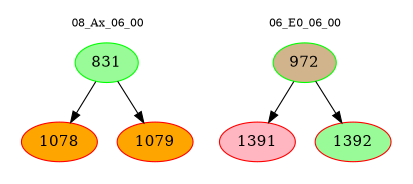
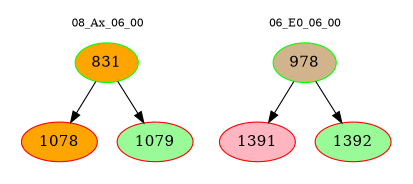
node "831": fillcolor palegreen -> orange
node "972": label "972" -> "978"
node "1079": fillcolor orange -> palegreen
